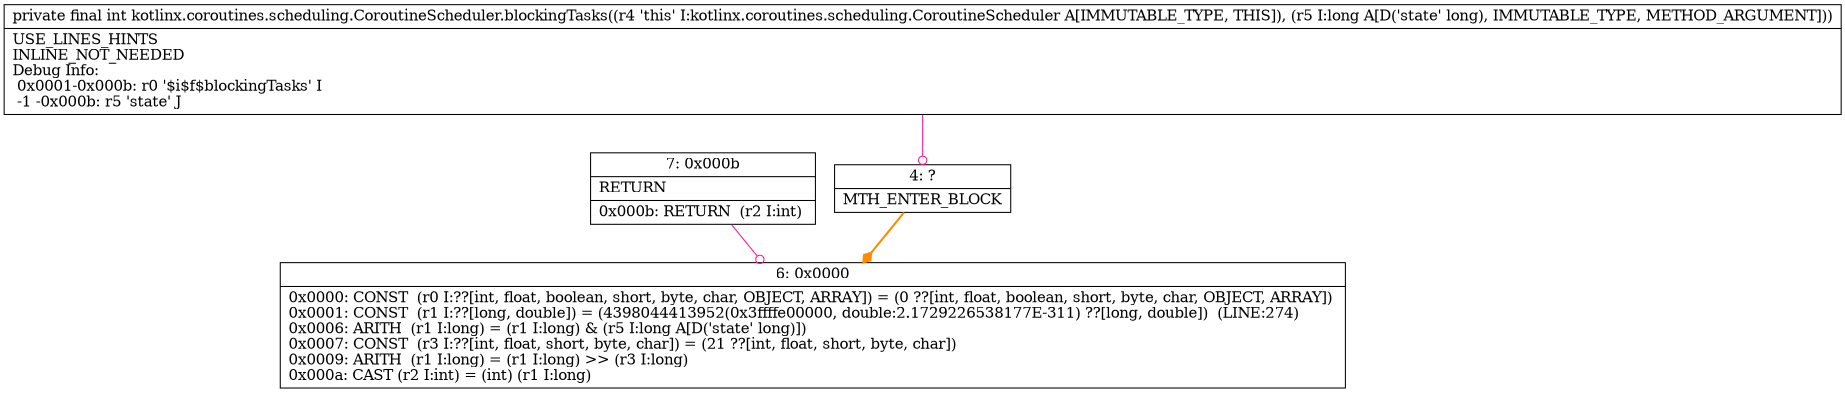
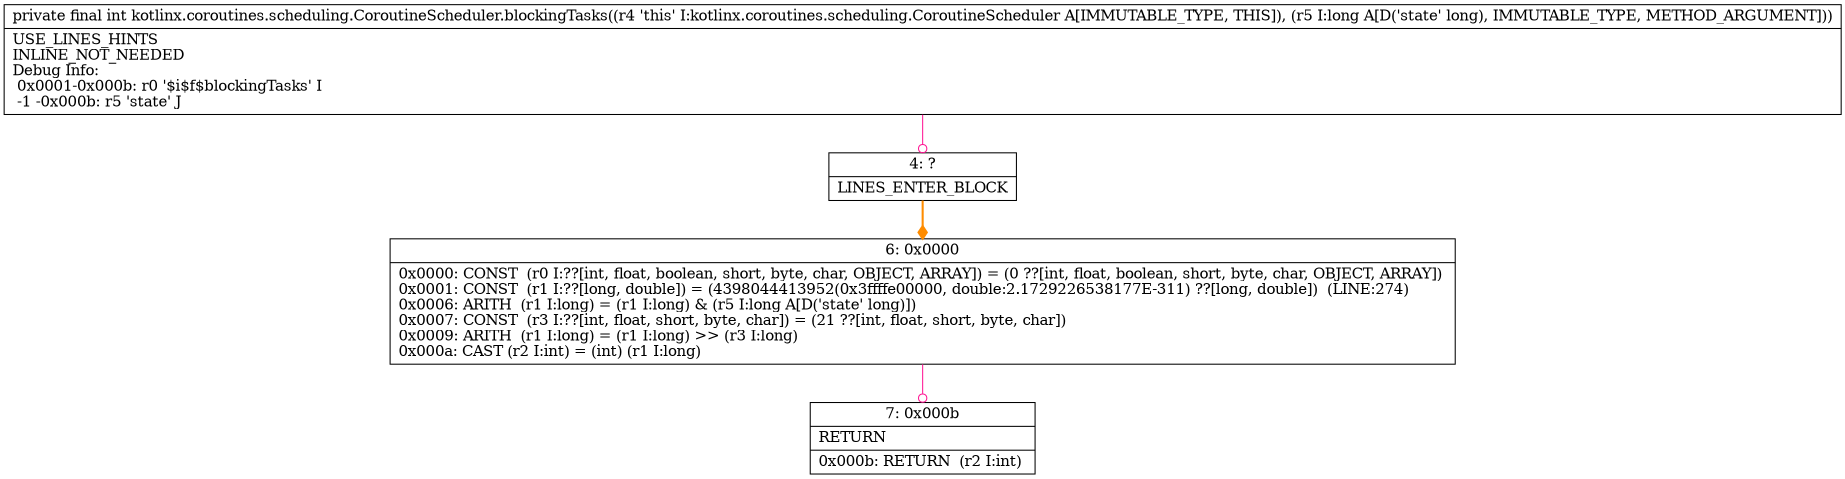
node "4: ?": text "MTH_ENTER_BLOCK" -> "LINES_ENTER_BLOCK"
edge "7: 0x000b" -> "6: 0x0000": reversed
